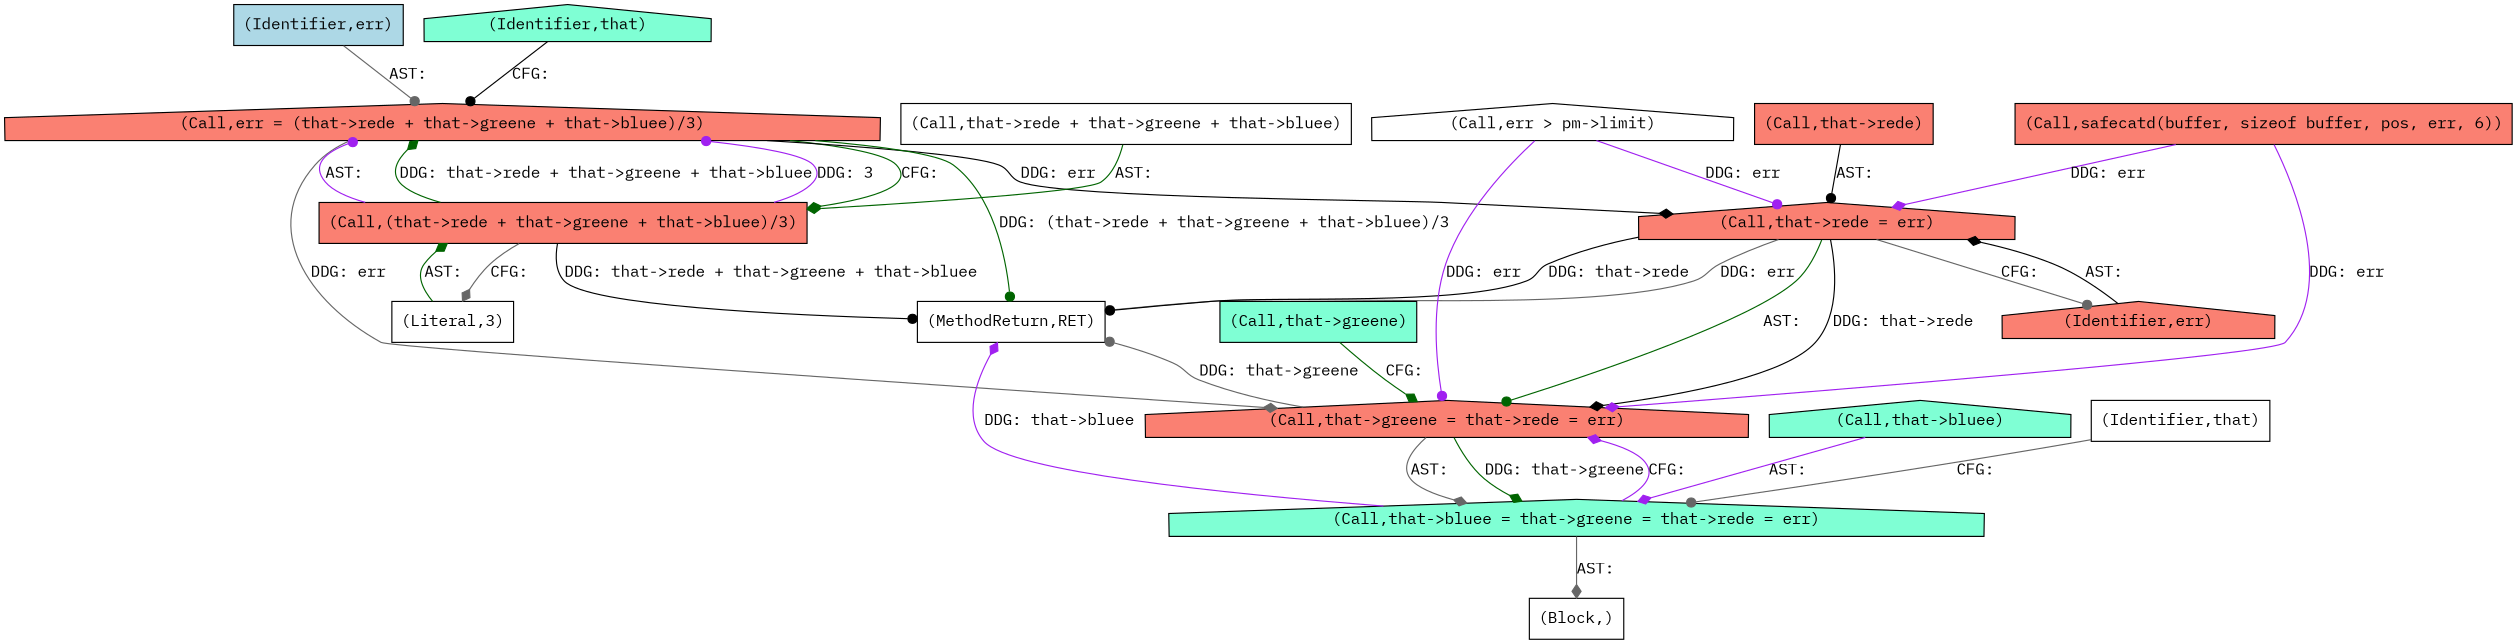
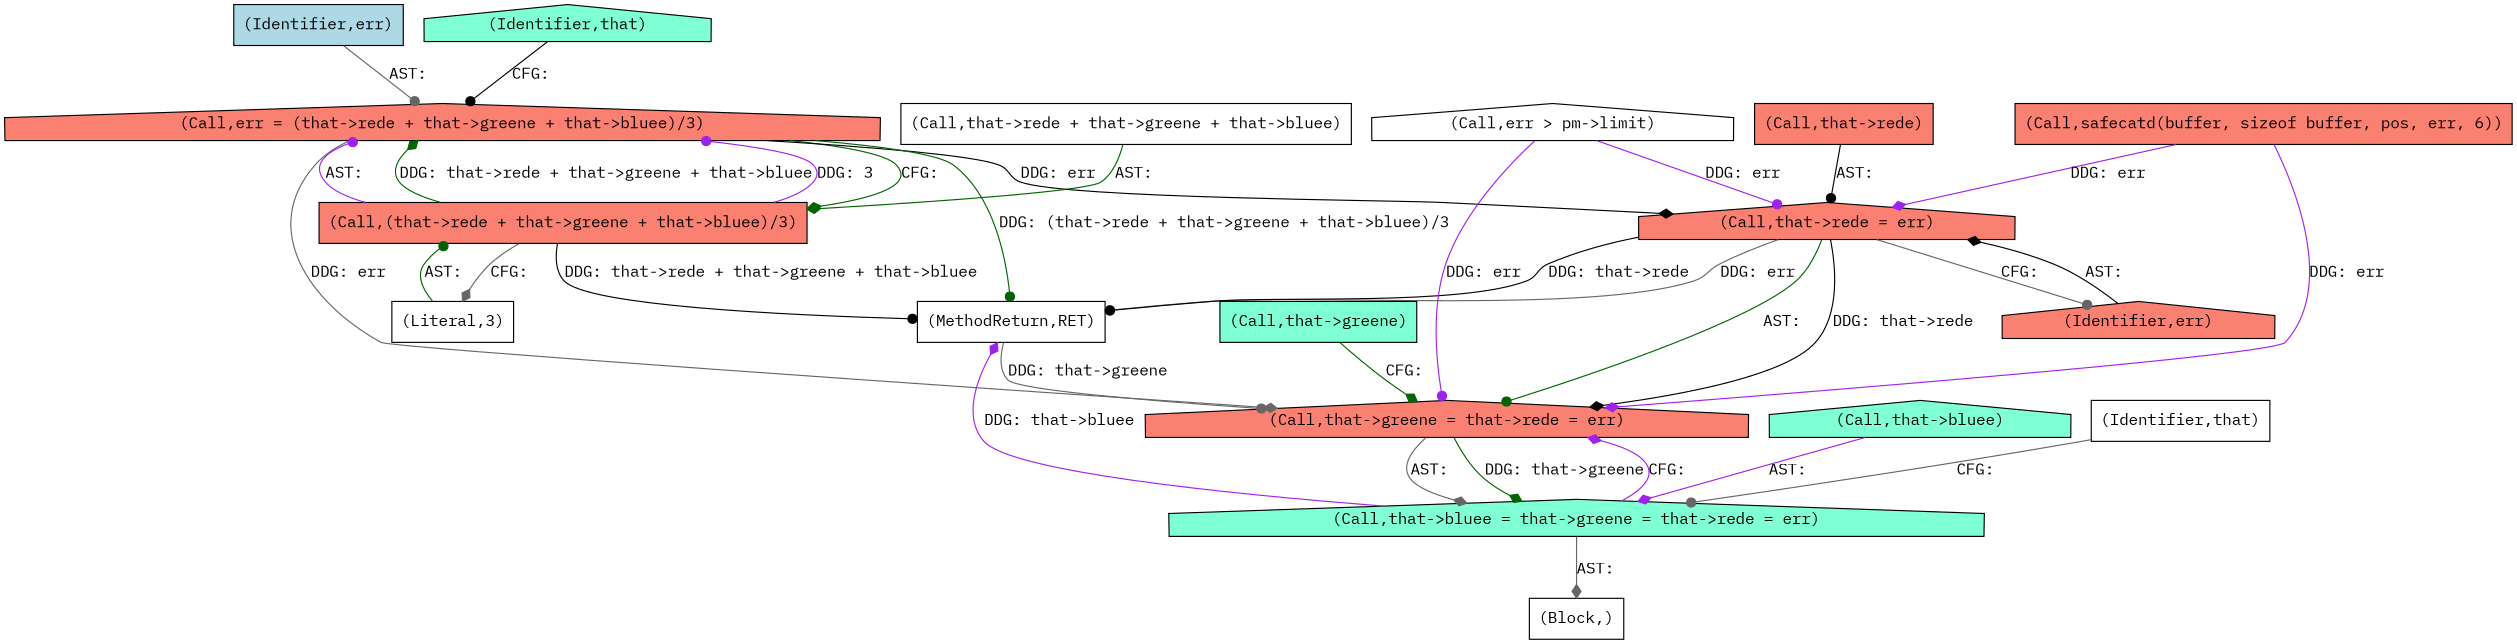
edge "(Literal,3)" -> "(Call,(that->rede + that->greene + that->bluee)/3)": arrowhead diamond -> dot
edge "(Call,that->greene = that->rede = err)" -> "(MethodReturn,RET)": reversed
